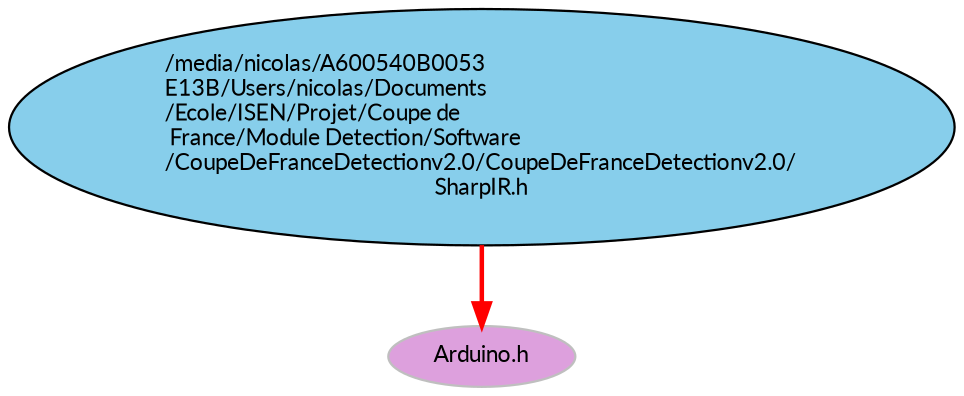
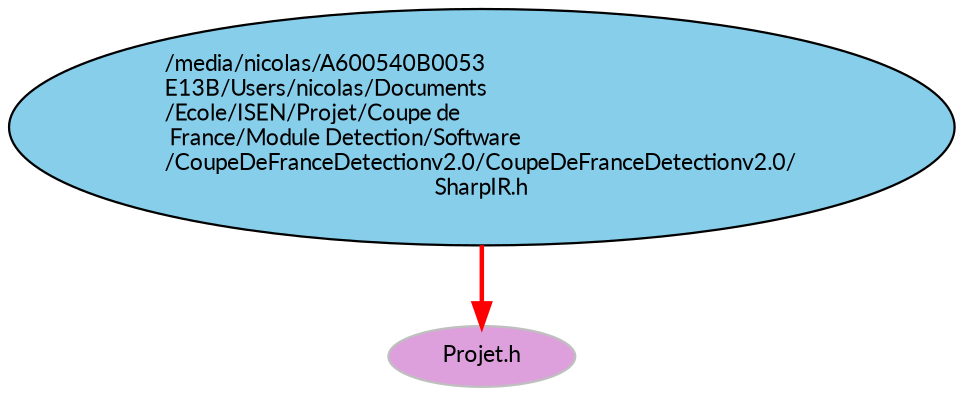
node "Arduino.h": label "Arduino.h" -> "Projet.h"
